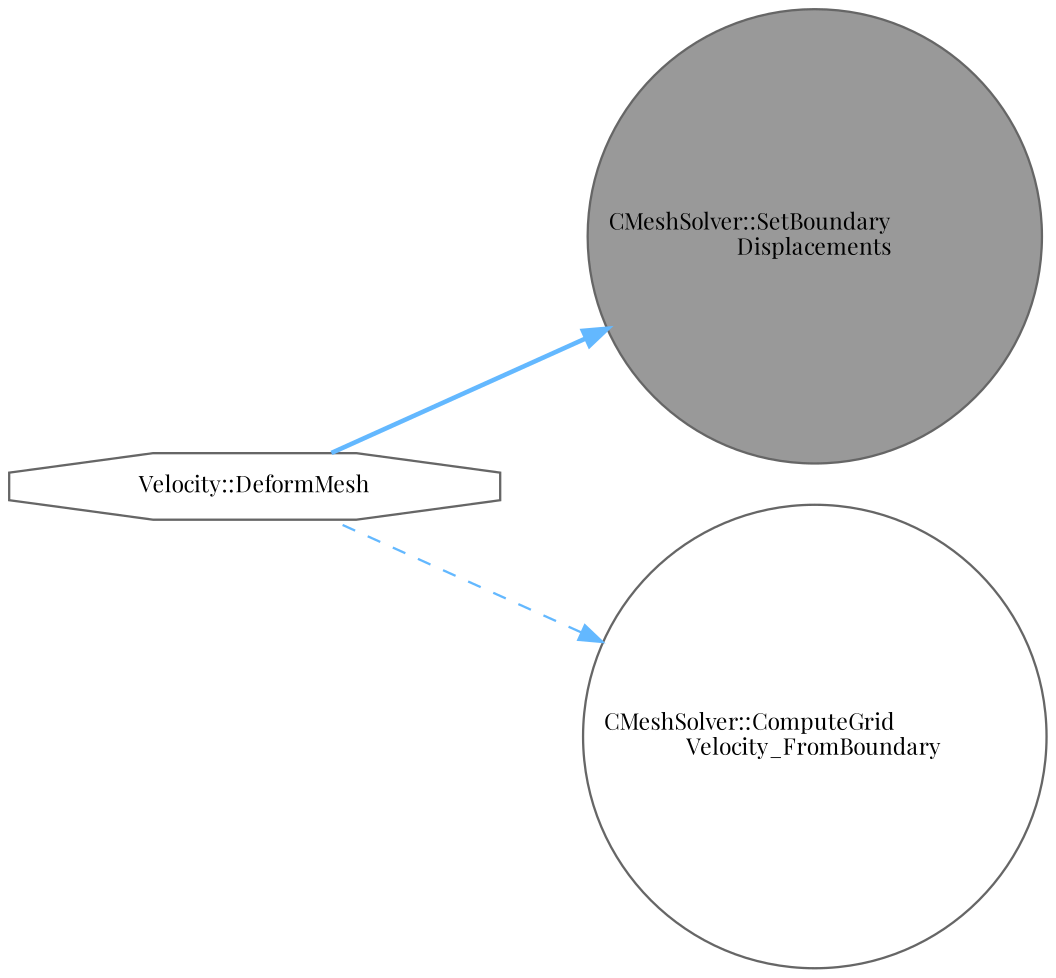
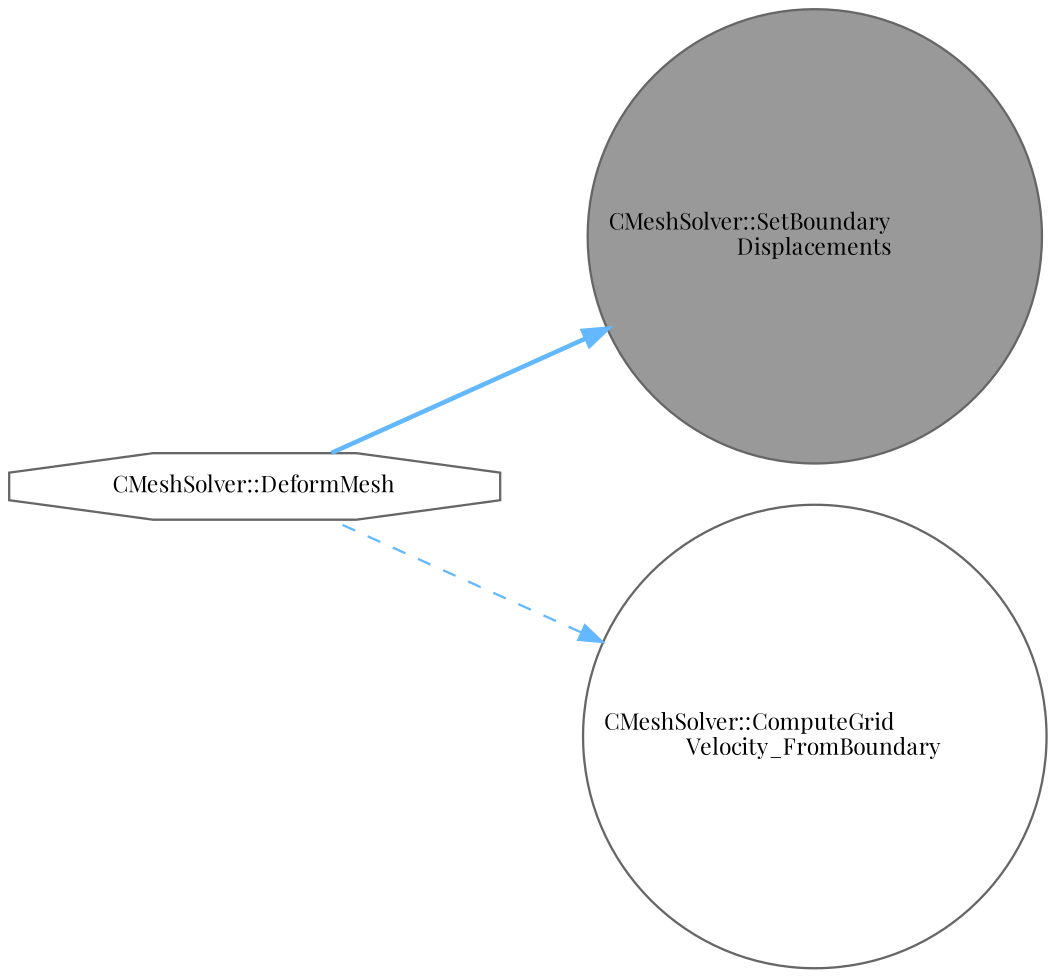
node "Velocity::DeformMesh": label "Velocity::DeformMesh" -> "CMeshSolver::DeformMesh"
